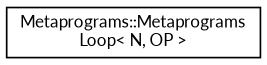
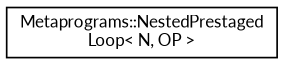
node "Metaprograms::Metaprograms Loop< N, OP >": label "Metaprograms::Metaprograms Loop< N, OP >" -> "Metaprograms::NestedPrestaged Loop< N, OP >"
